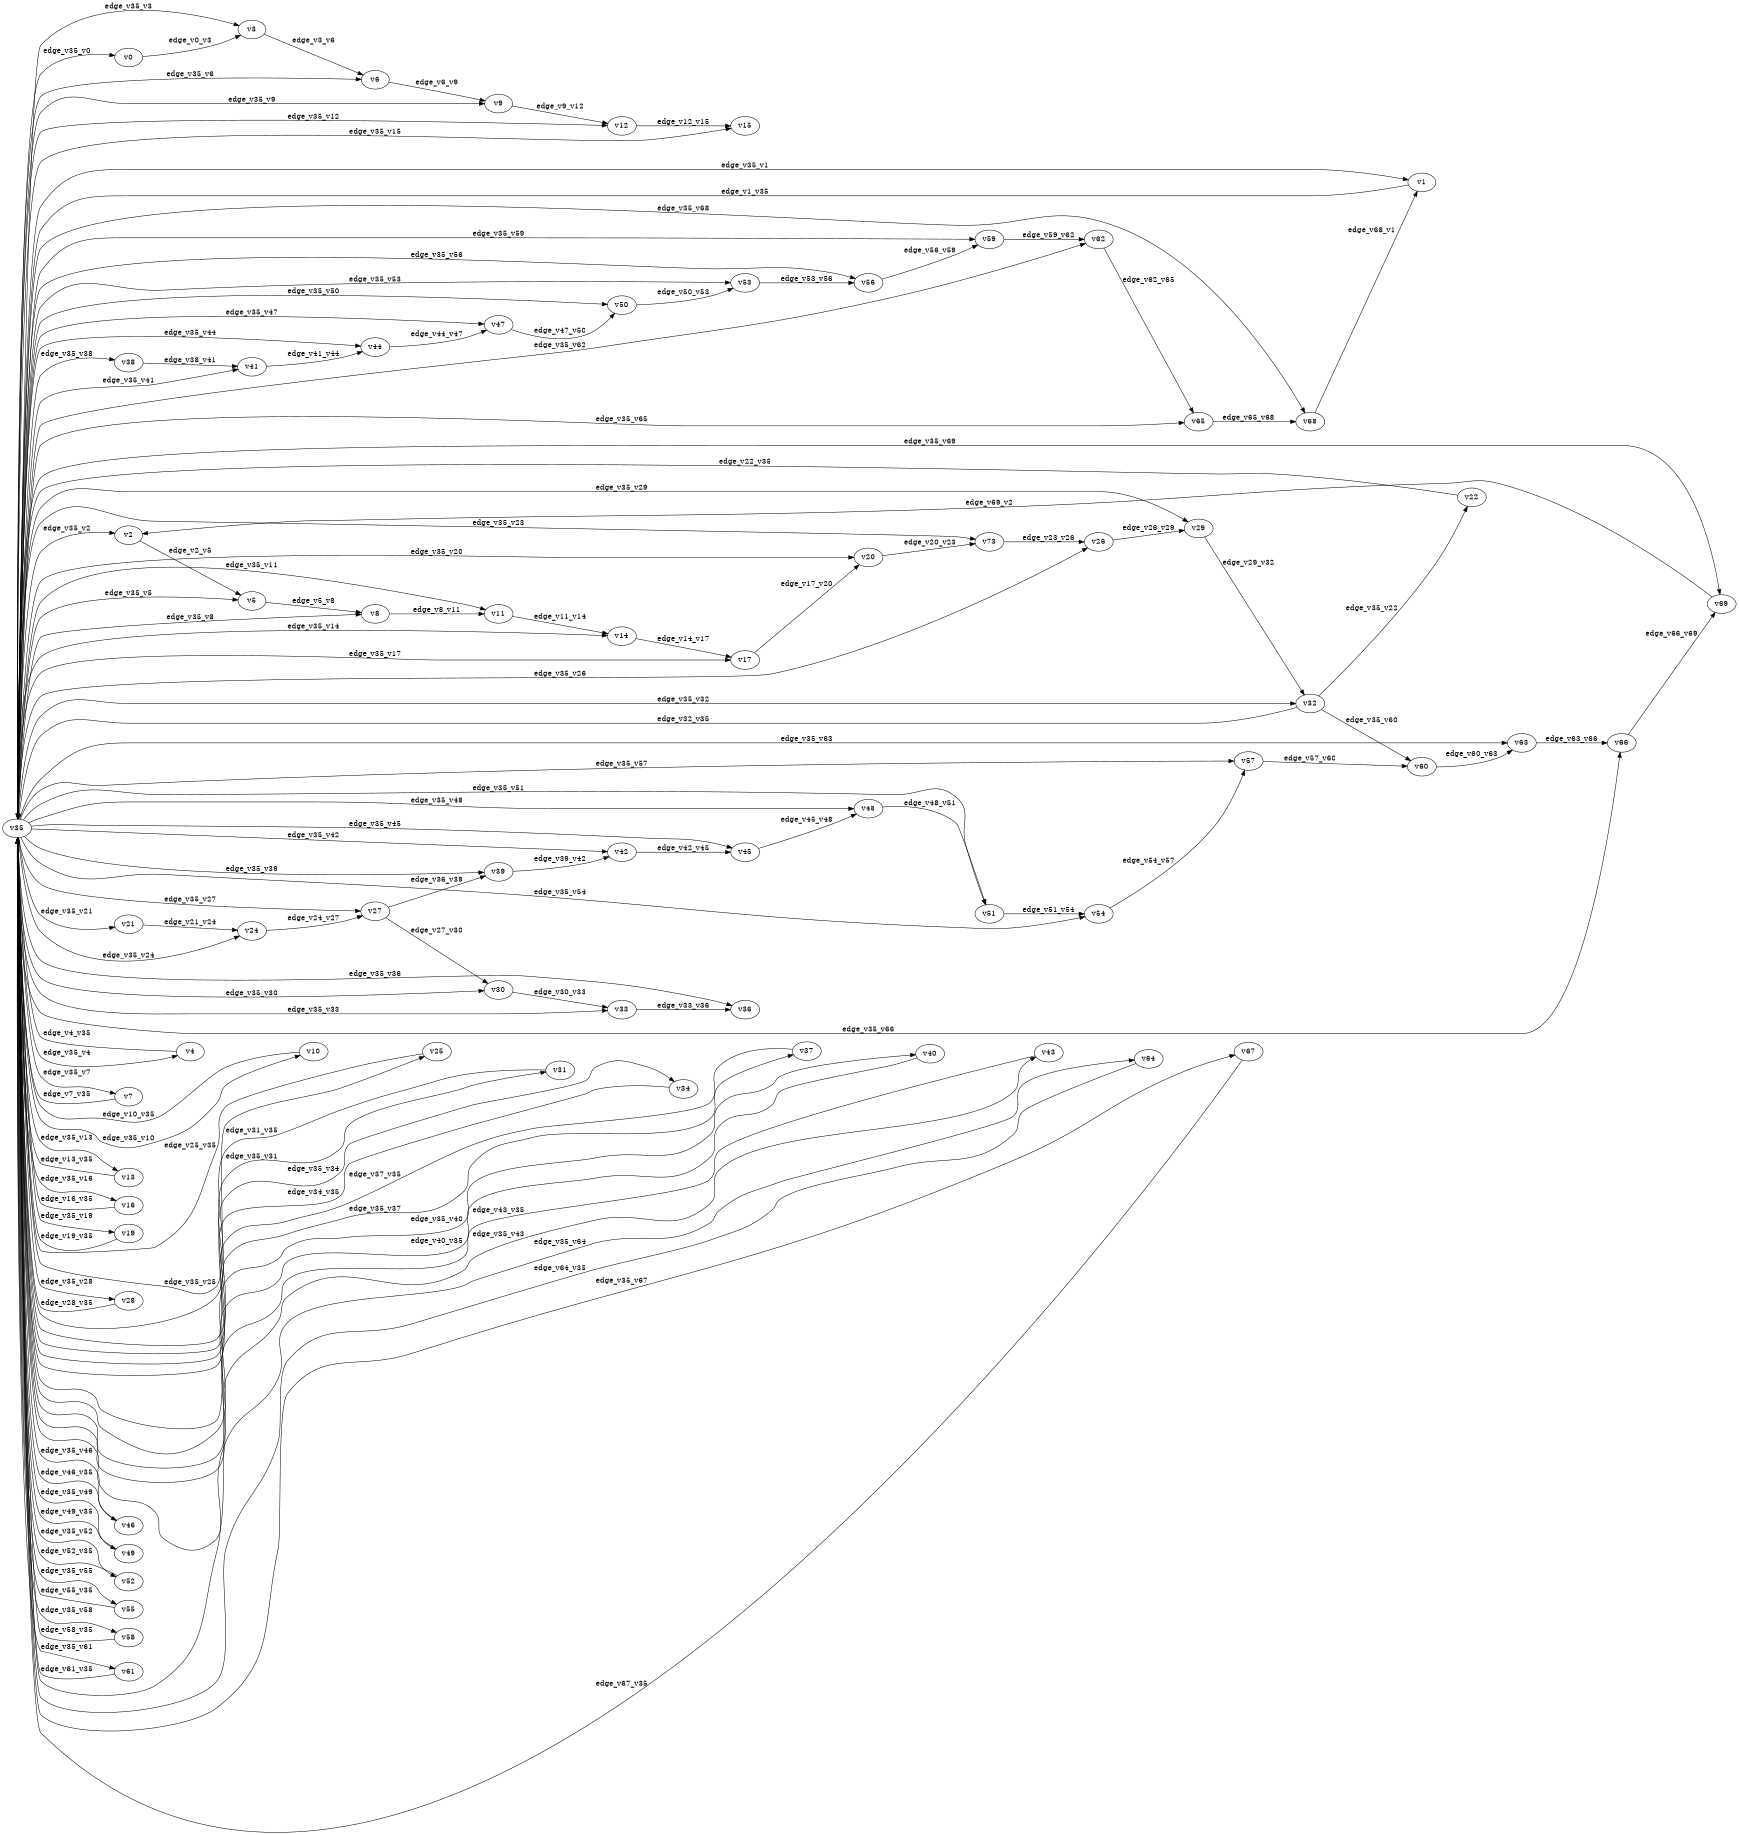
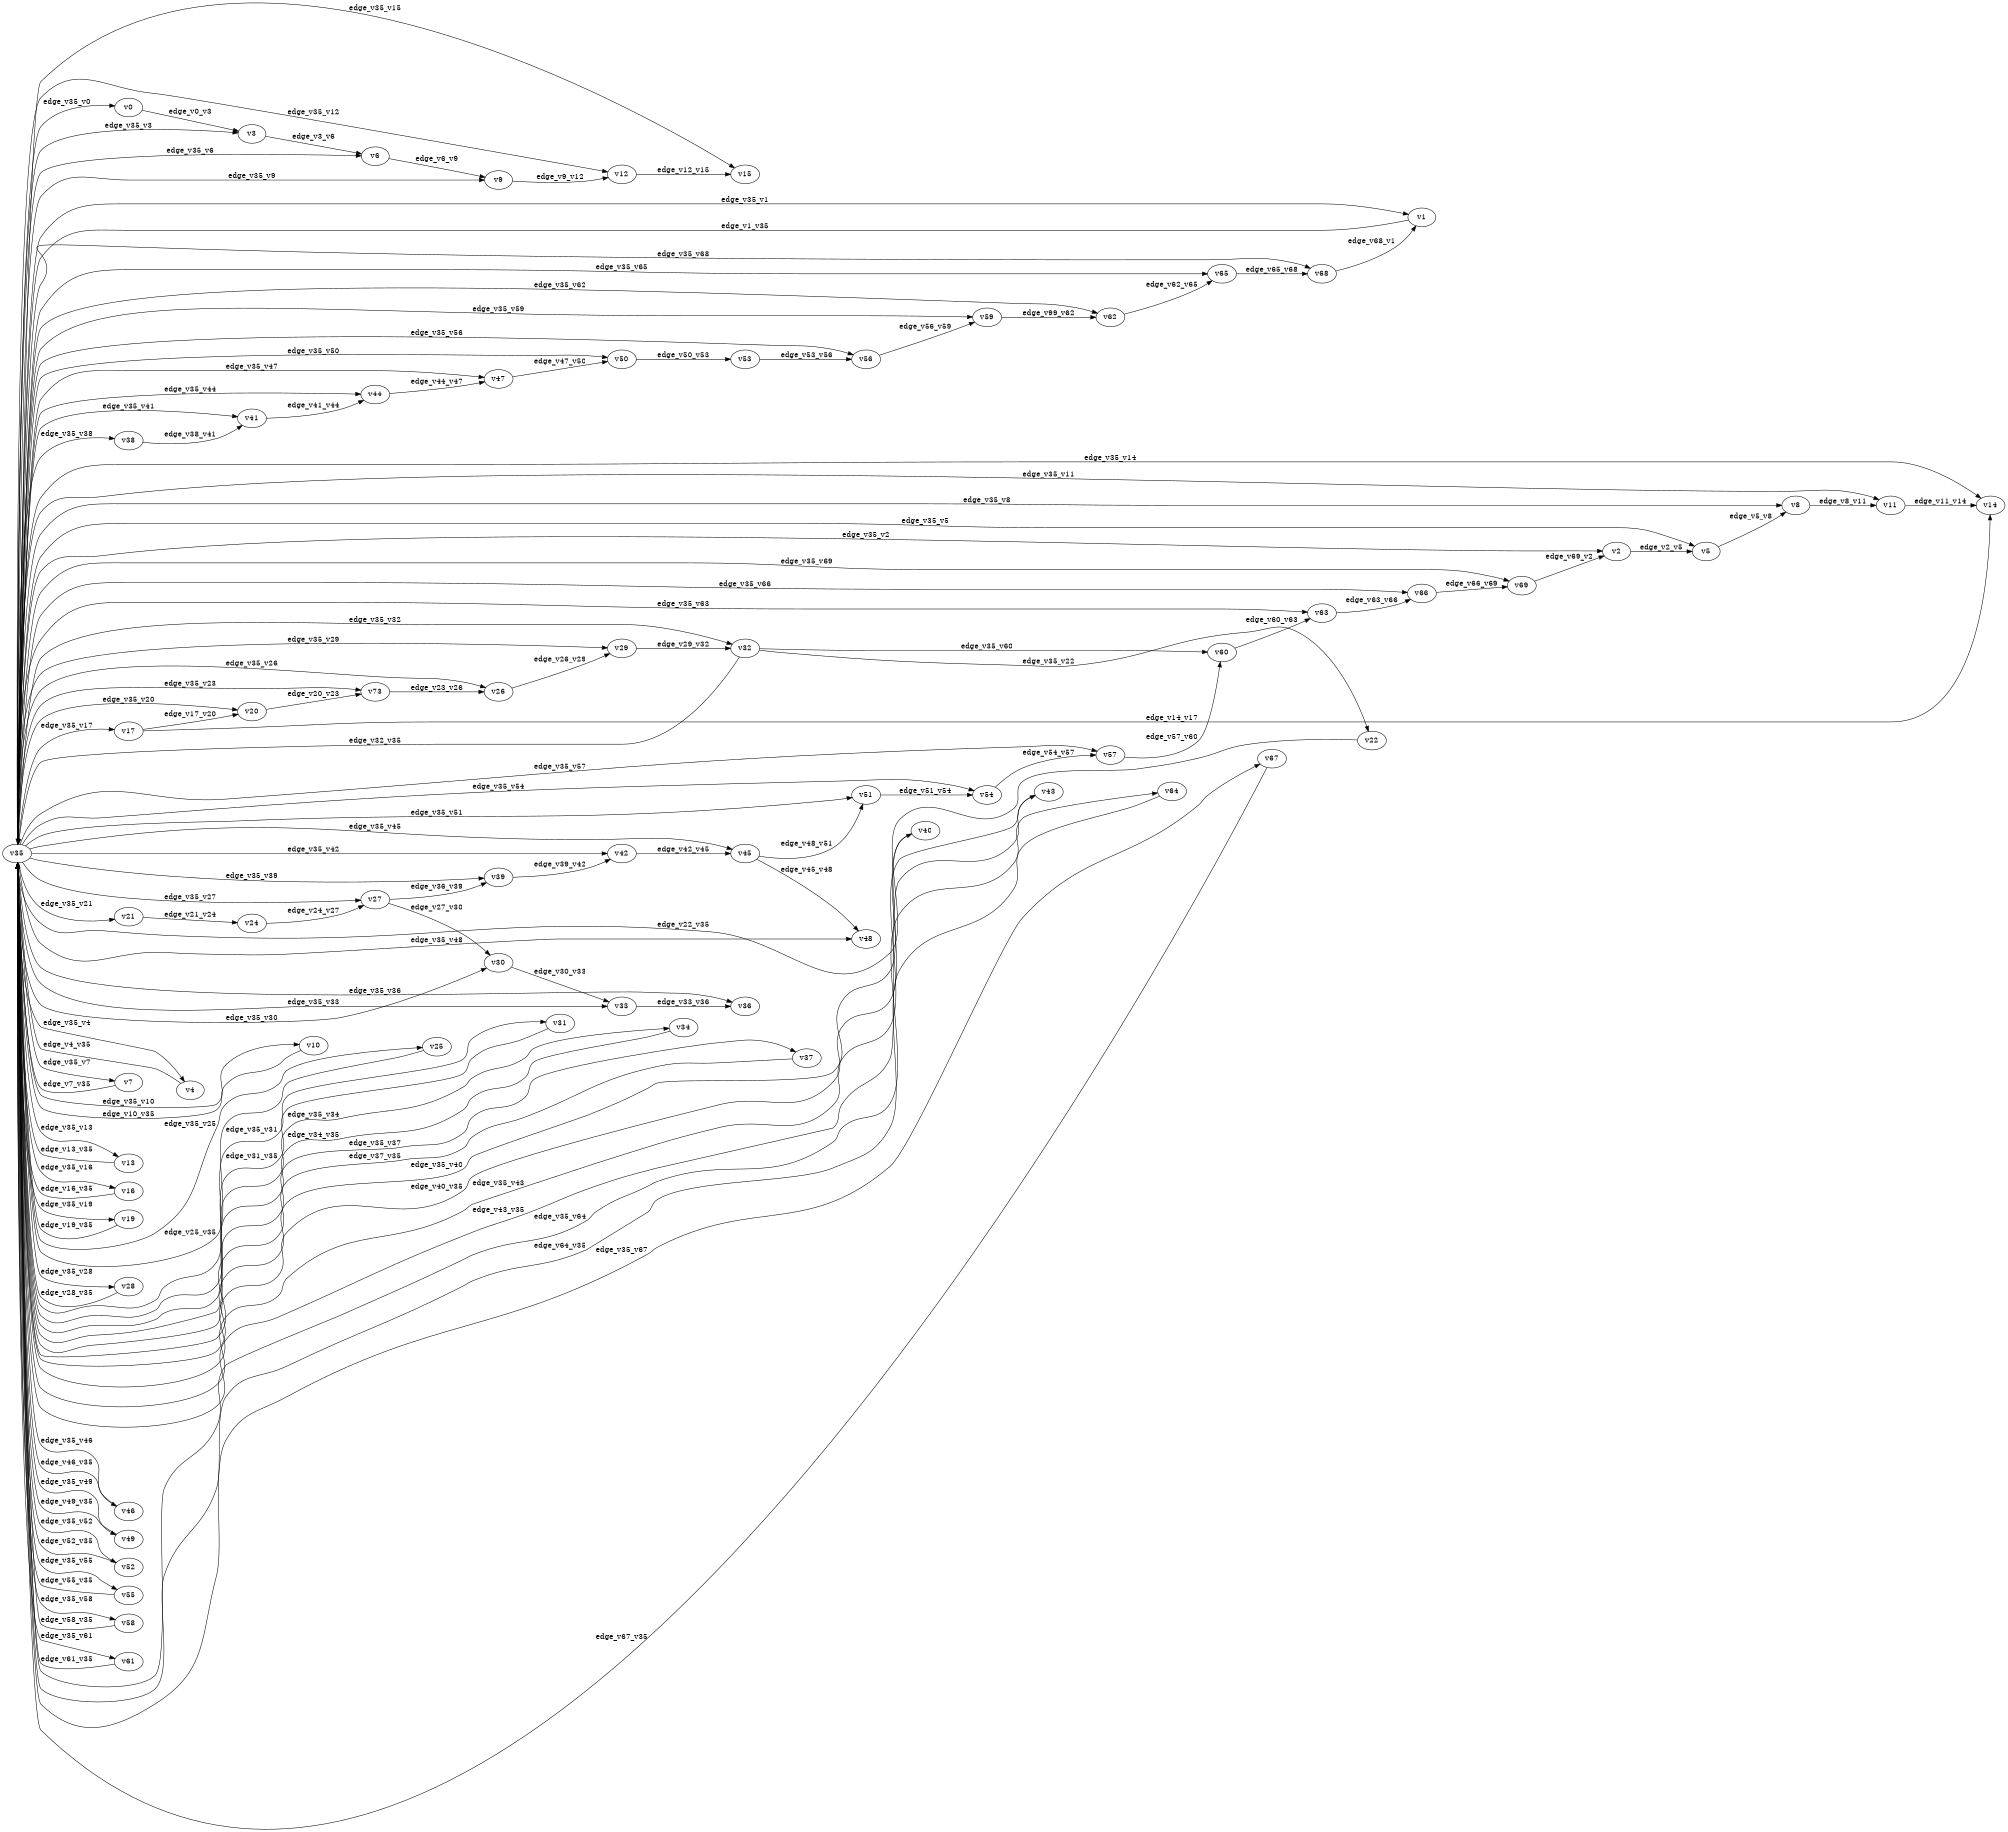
edge "v59" -> "v62": label "edge_v59_v62" -> "edge_v99_v62"
edge "v35" -> "v53": removed, label "edge_v35_v53"
edge "v14" -> "v17": reversed
edge "v48" -> "v51": now "v45" -> "v51"
edge "v35" -> "v24": removed, label "edge_v35_v24"
